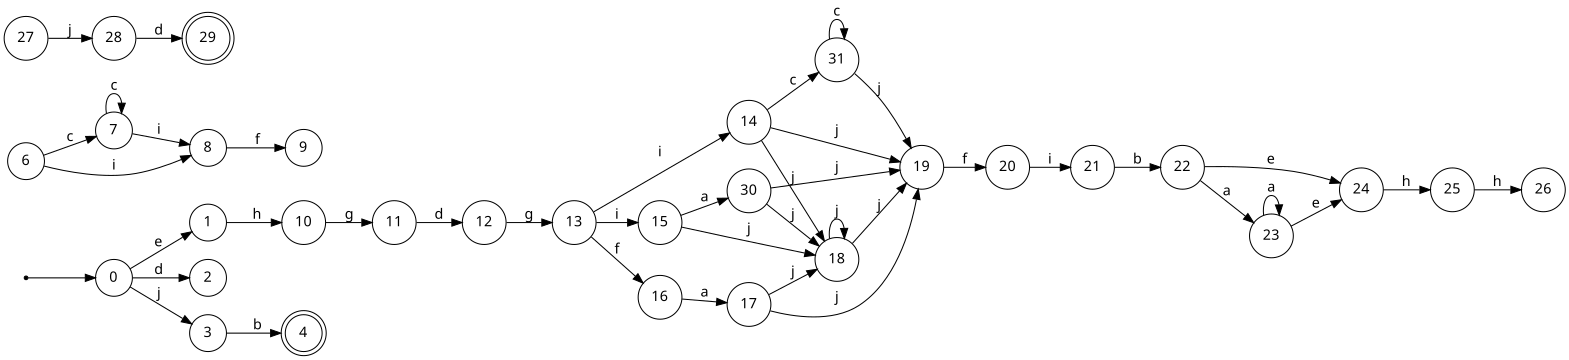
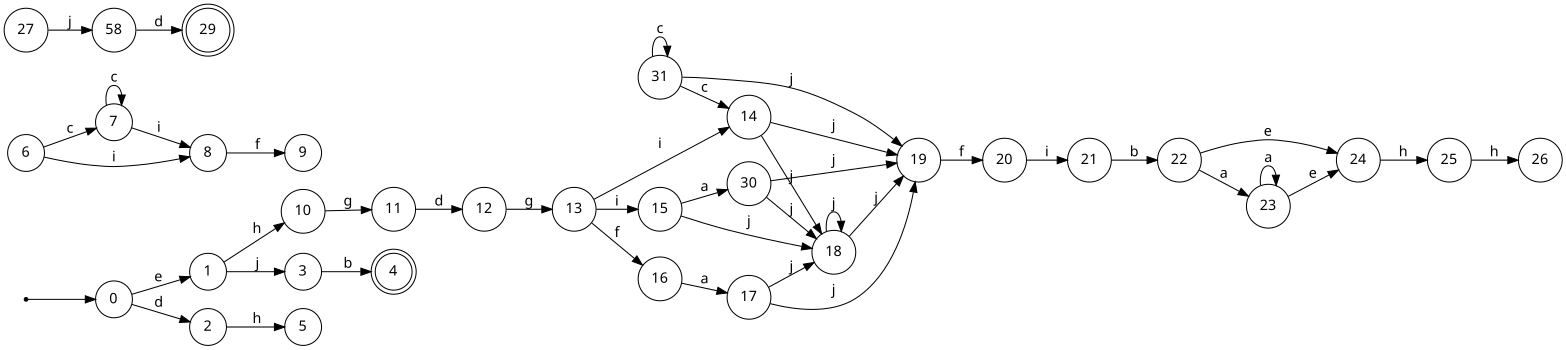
node "28": label "28" -> "58"
edge "14" -> "31": reversed
edge "0" -> "3": now "1" -> "3"
node "5": added
